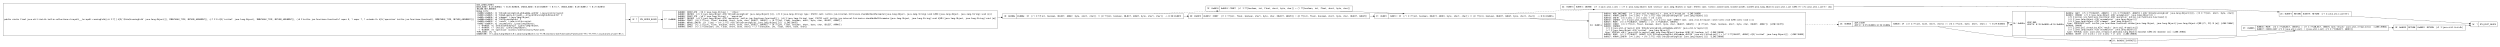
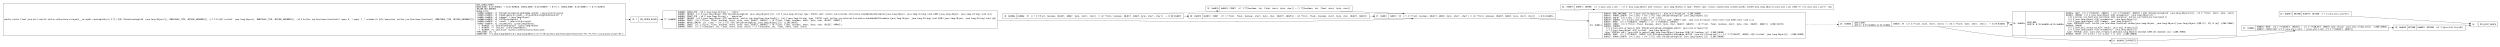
edge "22: 0x0015" -> "23: 0x0019": removed
edge "17: 0x0000" -> "18: 0x000e": now "17: 0x0000" -> "21: 0x0013"
